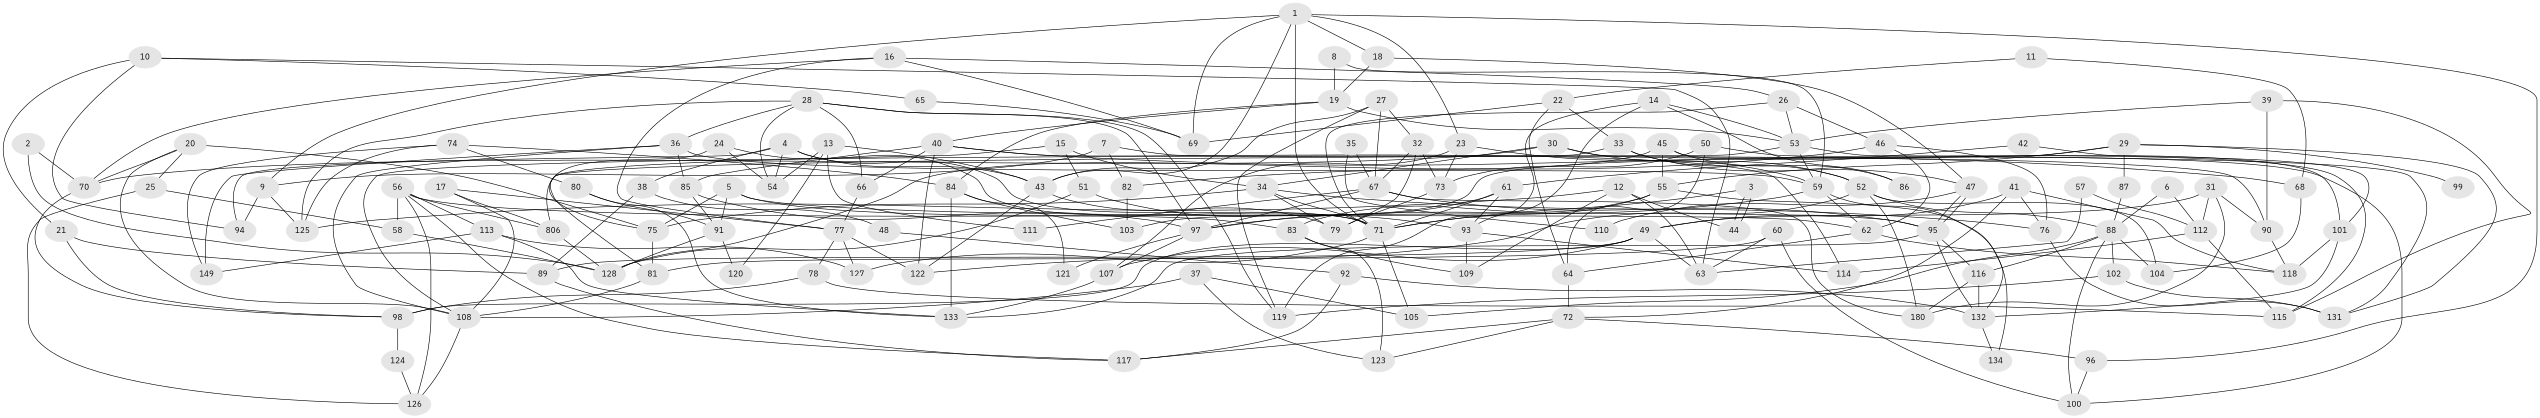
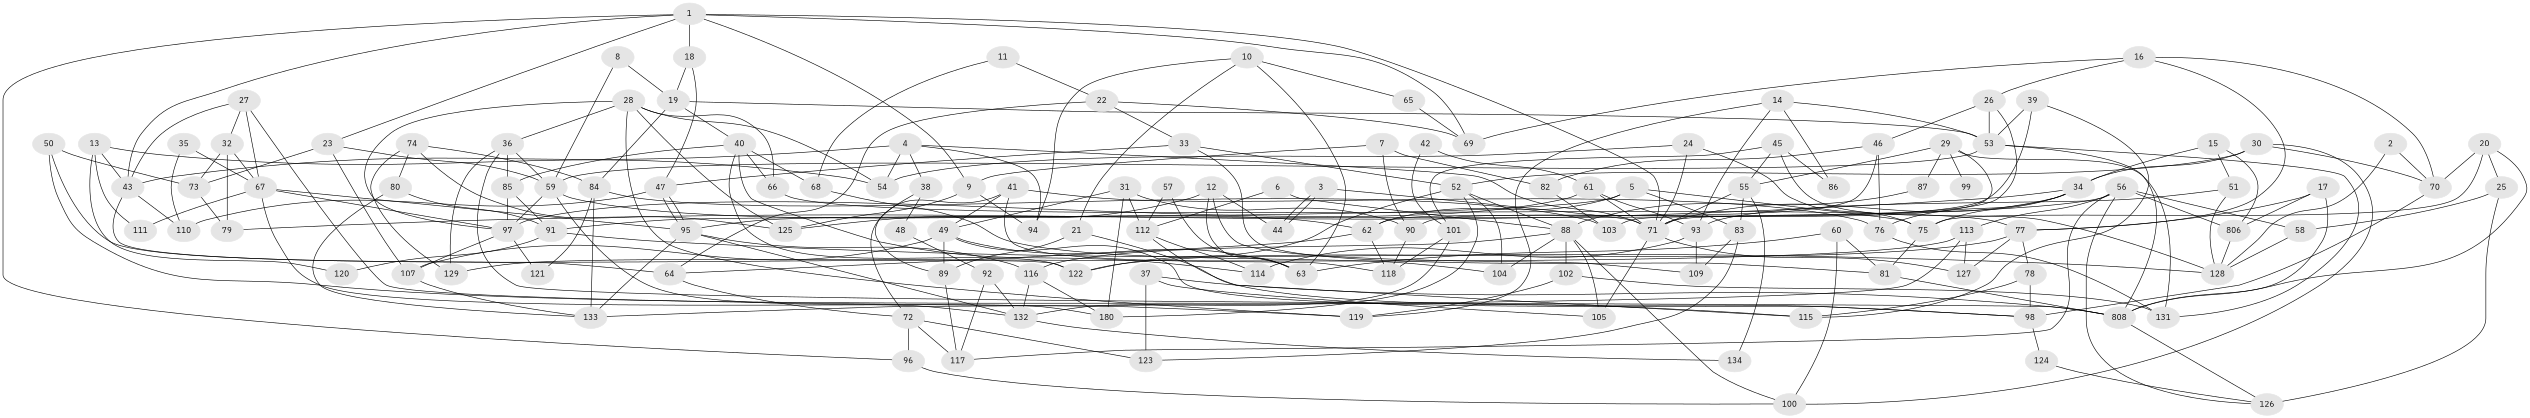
edge "43" -- "79": now "43" -- "110"
node "149": label "149" -> "129"
node "108": label "108" -> "808"
